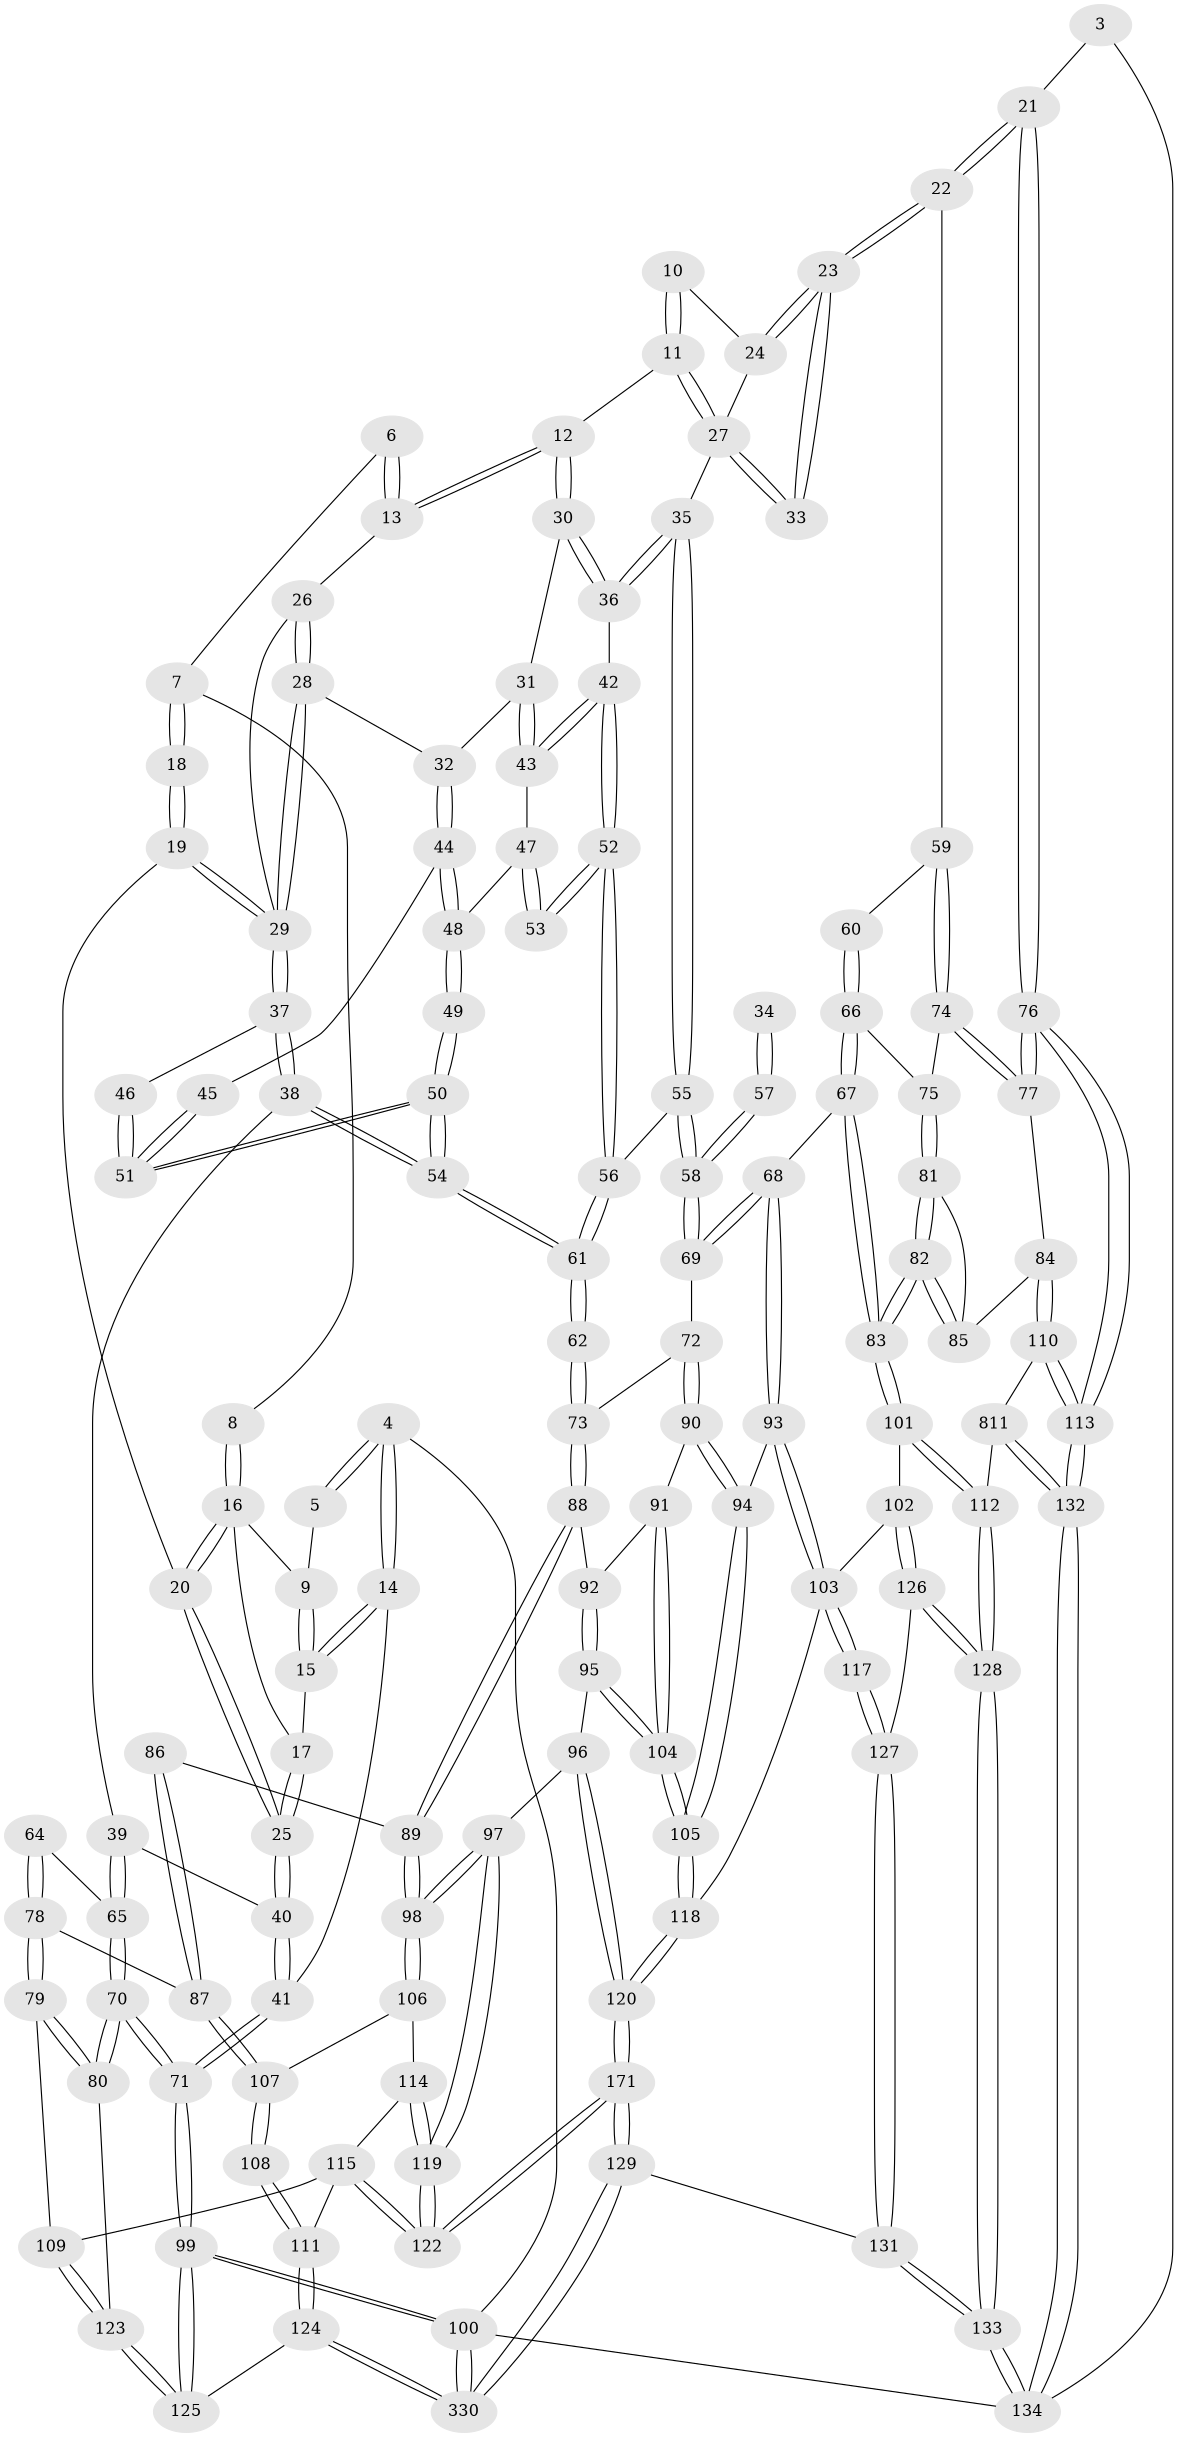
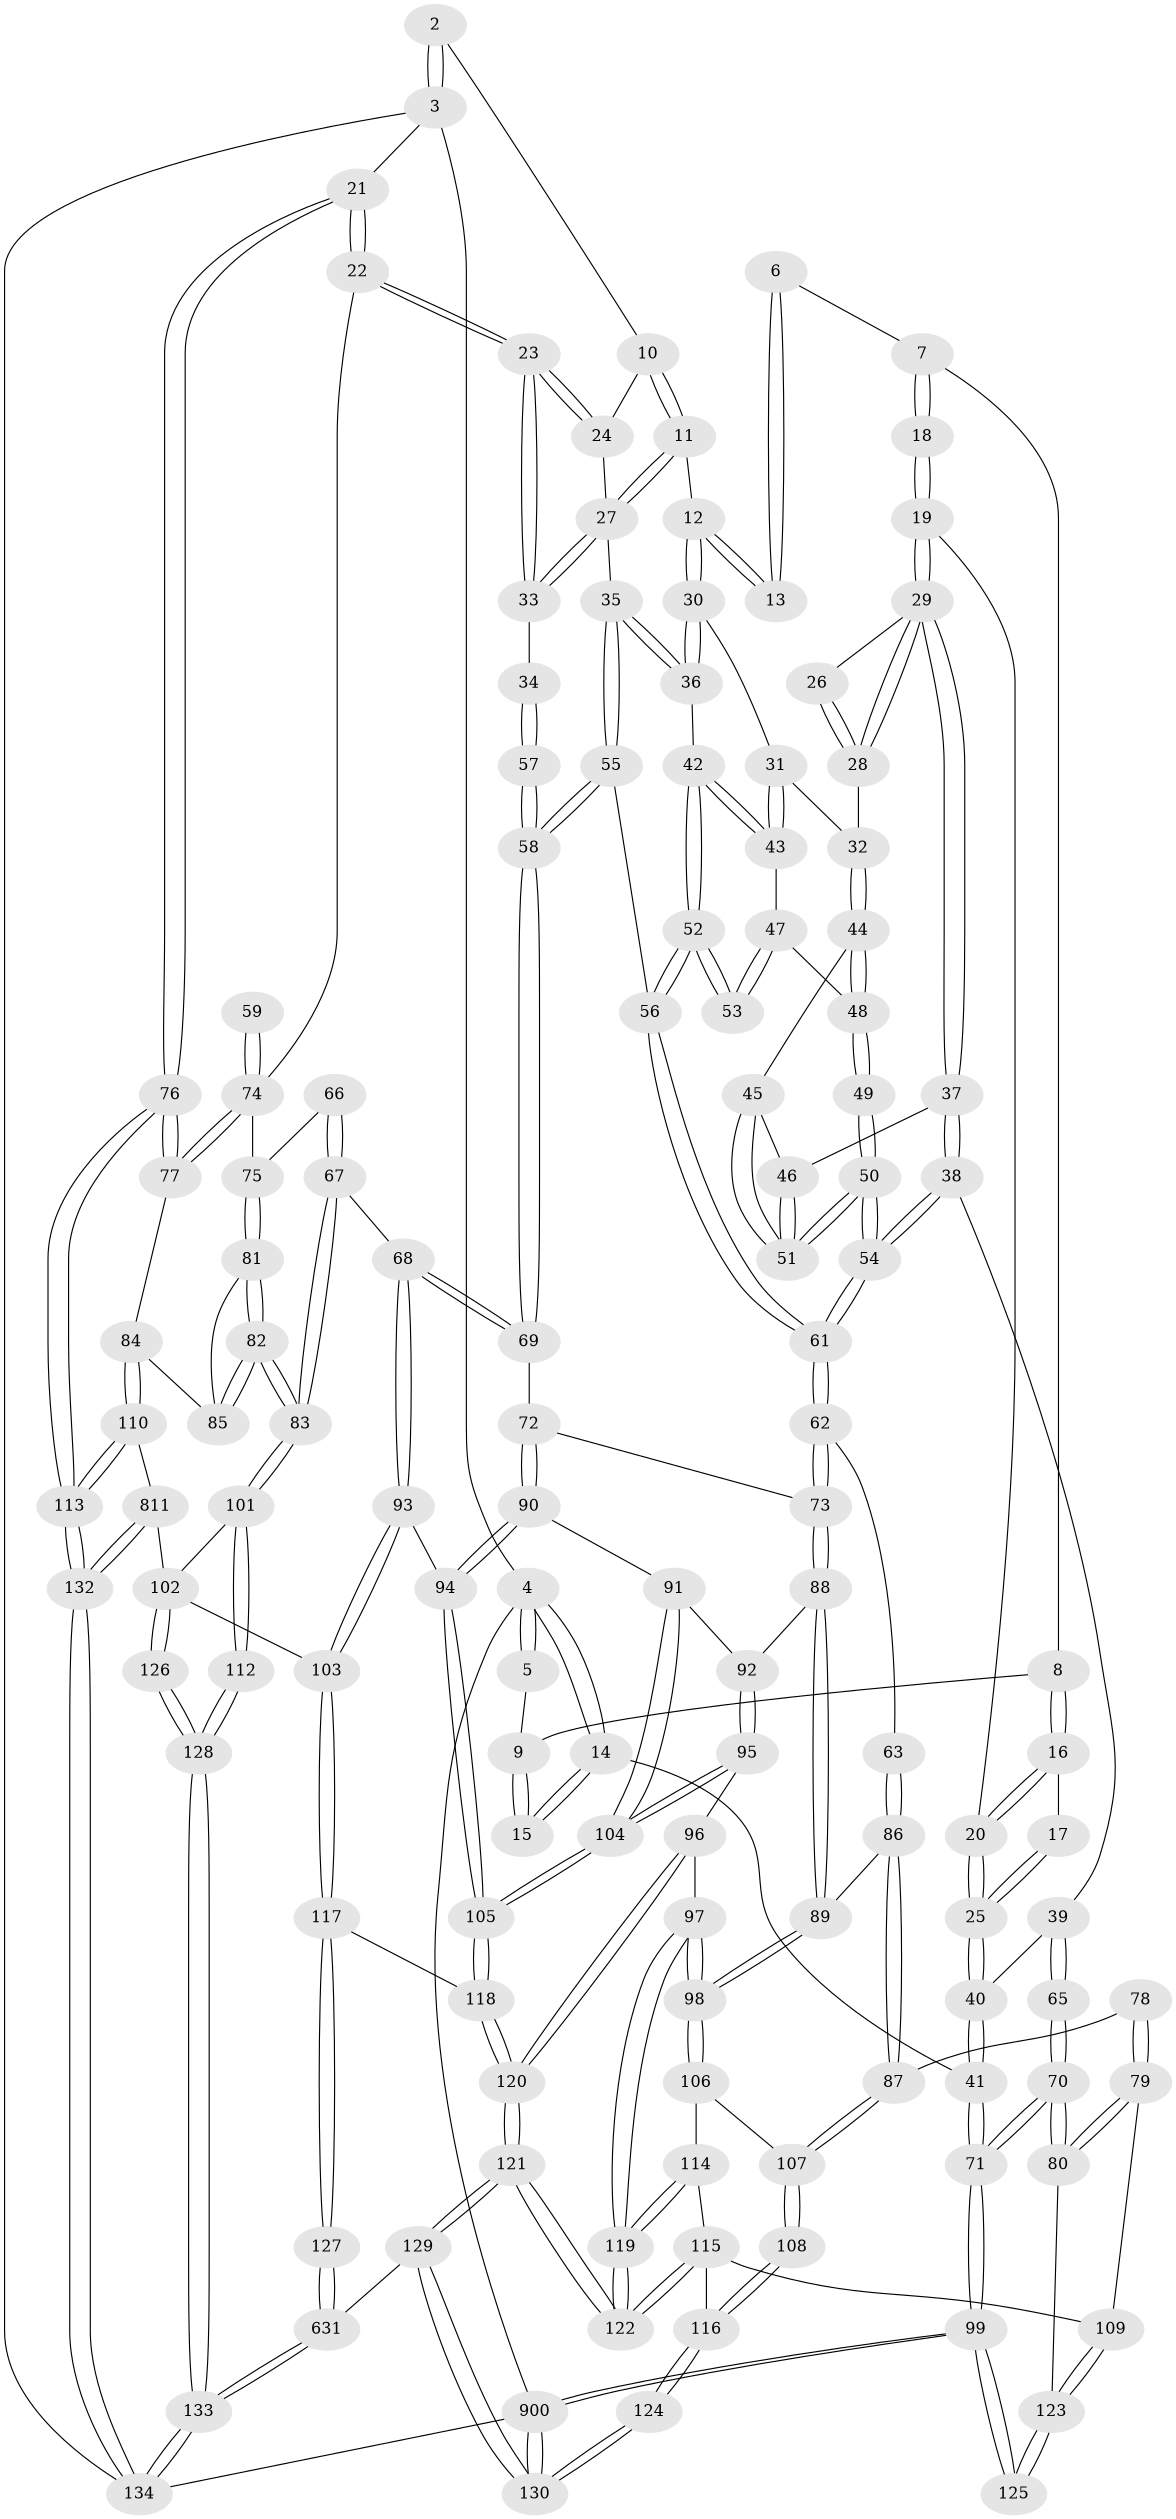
node "2": added
edge "22" -- "59": now "22" -- "74"
edge "13" -- "26": removed
edge "33" -- "34": added
edge "3" -- "4": added
node "60": removed
edge "45" -- "46": added
edge "811" -- "112": now "811" -- "102"
edge "16" -- "9": now "8" -- "9"
edge "126" -- "127": removed
edge "15" -- "17": removed
node "63": added
edge "103" -- "118": now "117" -- "118"
node "64": removed
node "171": label "171" -> "121"
node "111": label "111" -> "116"
node "131": label "131" -> "631"
node "100": label "100" -> "900"
edge "124" -- "125": removed
node "330": label "330" -> "130"
